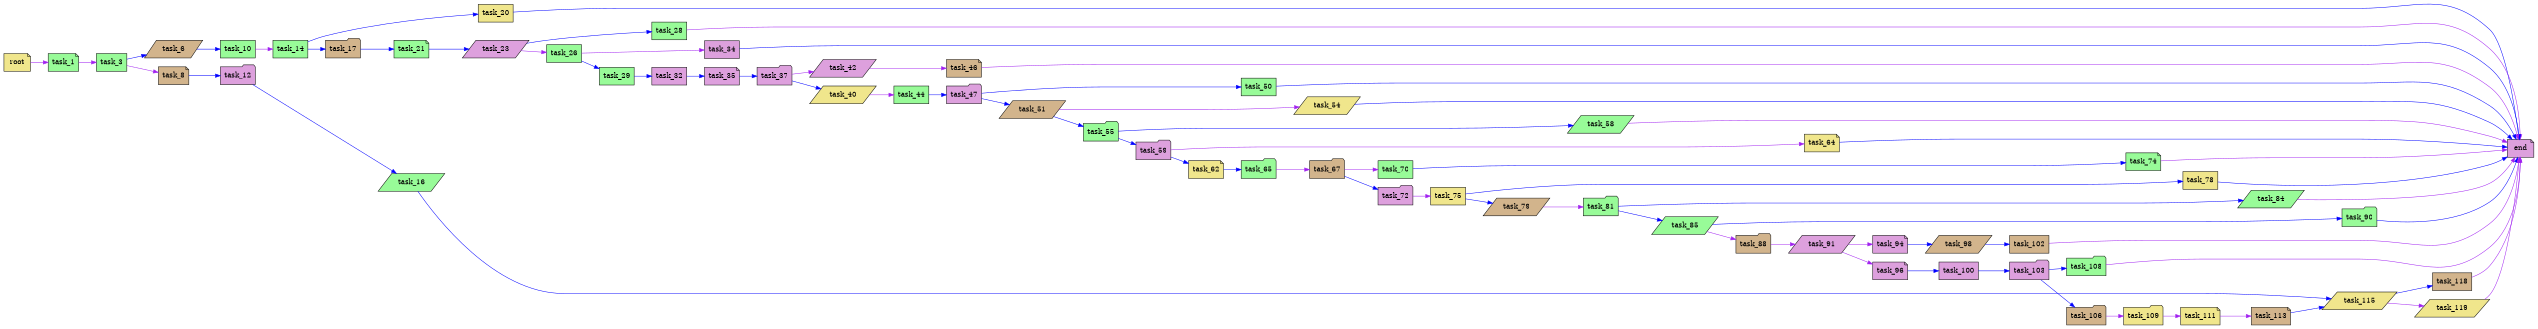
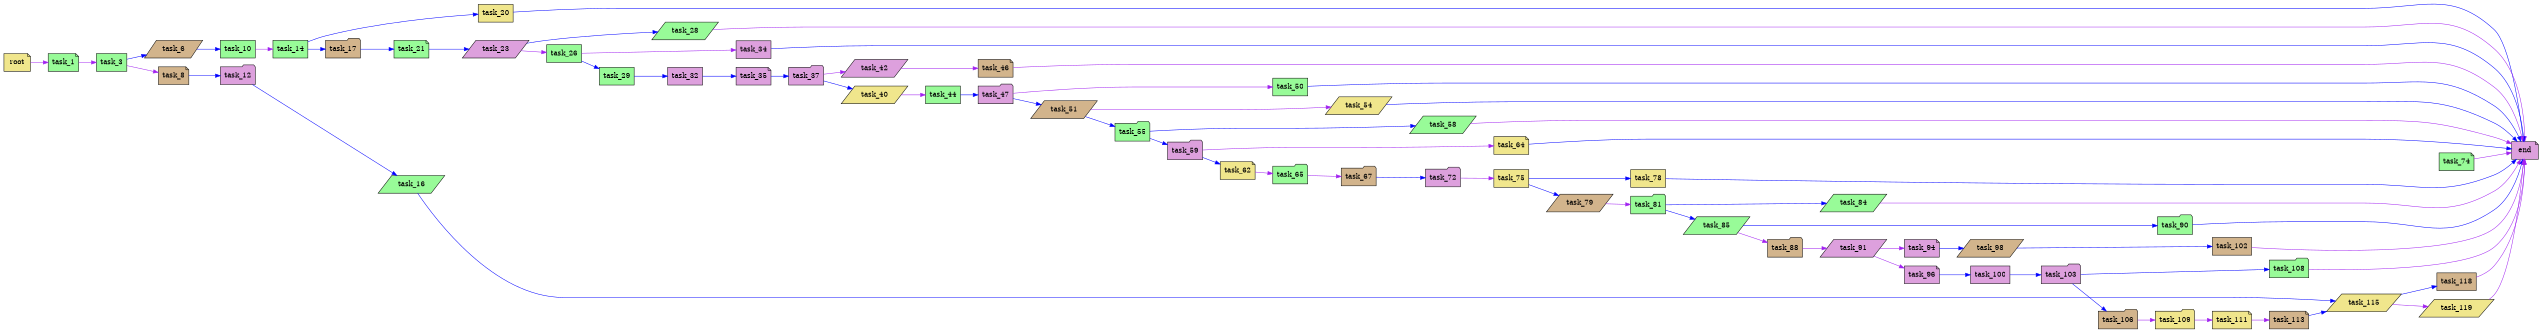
node "task_28": shape box -> parallelogram
edge "task_47" -> "task_50": color blue -> purple
edge "task_62" -> "task_65": color blue -> purple
node "task_70": removed
